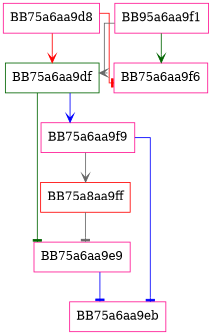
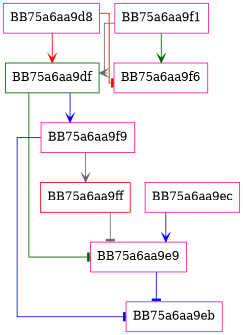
node "BB95a6aa9f1": label "BB95a6aa9f1" -> "BB75a6aa9f1"
node "BB75a8aa9ff": label "BB75a8aa9ff" -> "BB75a6aa9ff"
node "BB75a6aa9ec": added
